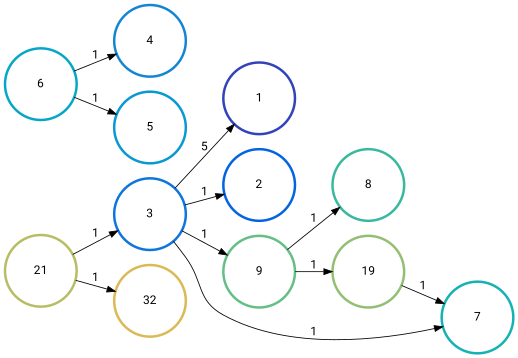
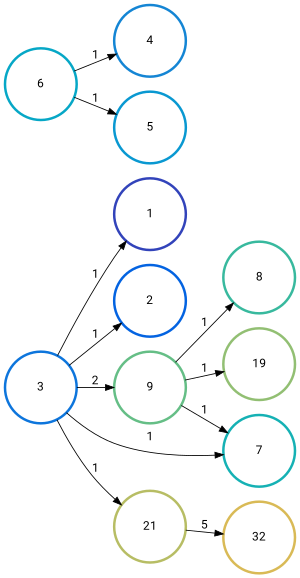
edge "3" -> "1": label "5" -> "1"
edge "3" -> "9": label "1" -> "2"
edge "21" -> "3": reversed
edge "21" -> "32": label "1" -> "5"
edge "19" -> "7": now "9" -> "7"
